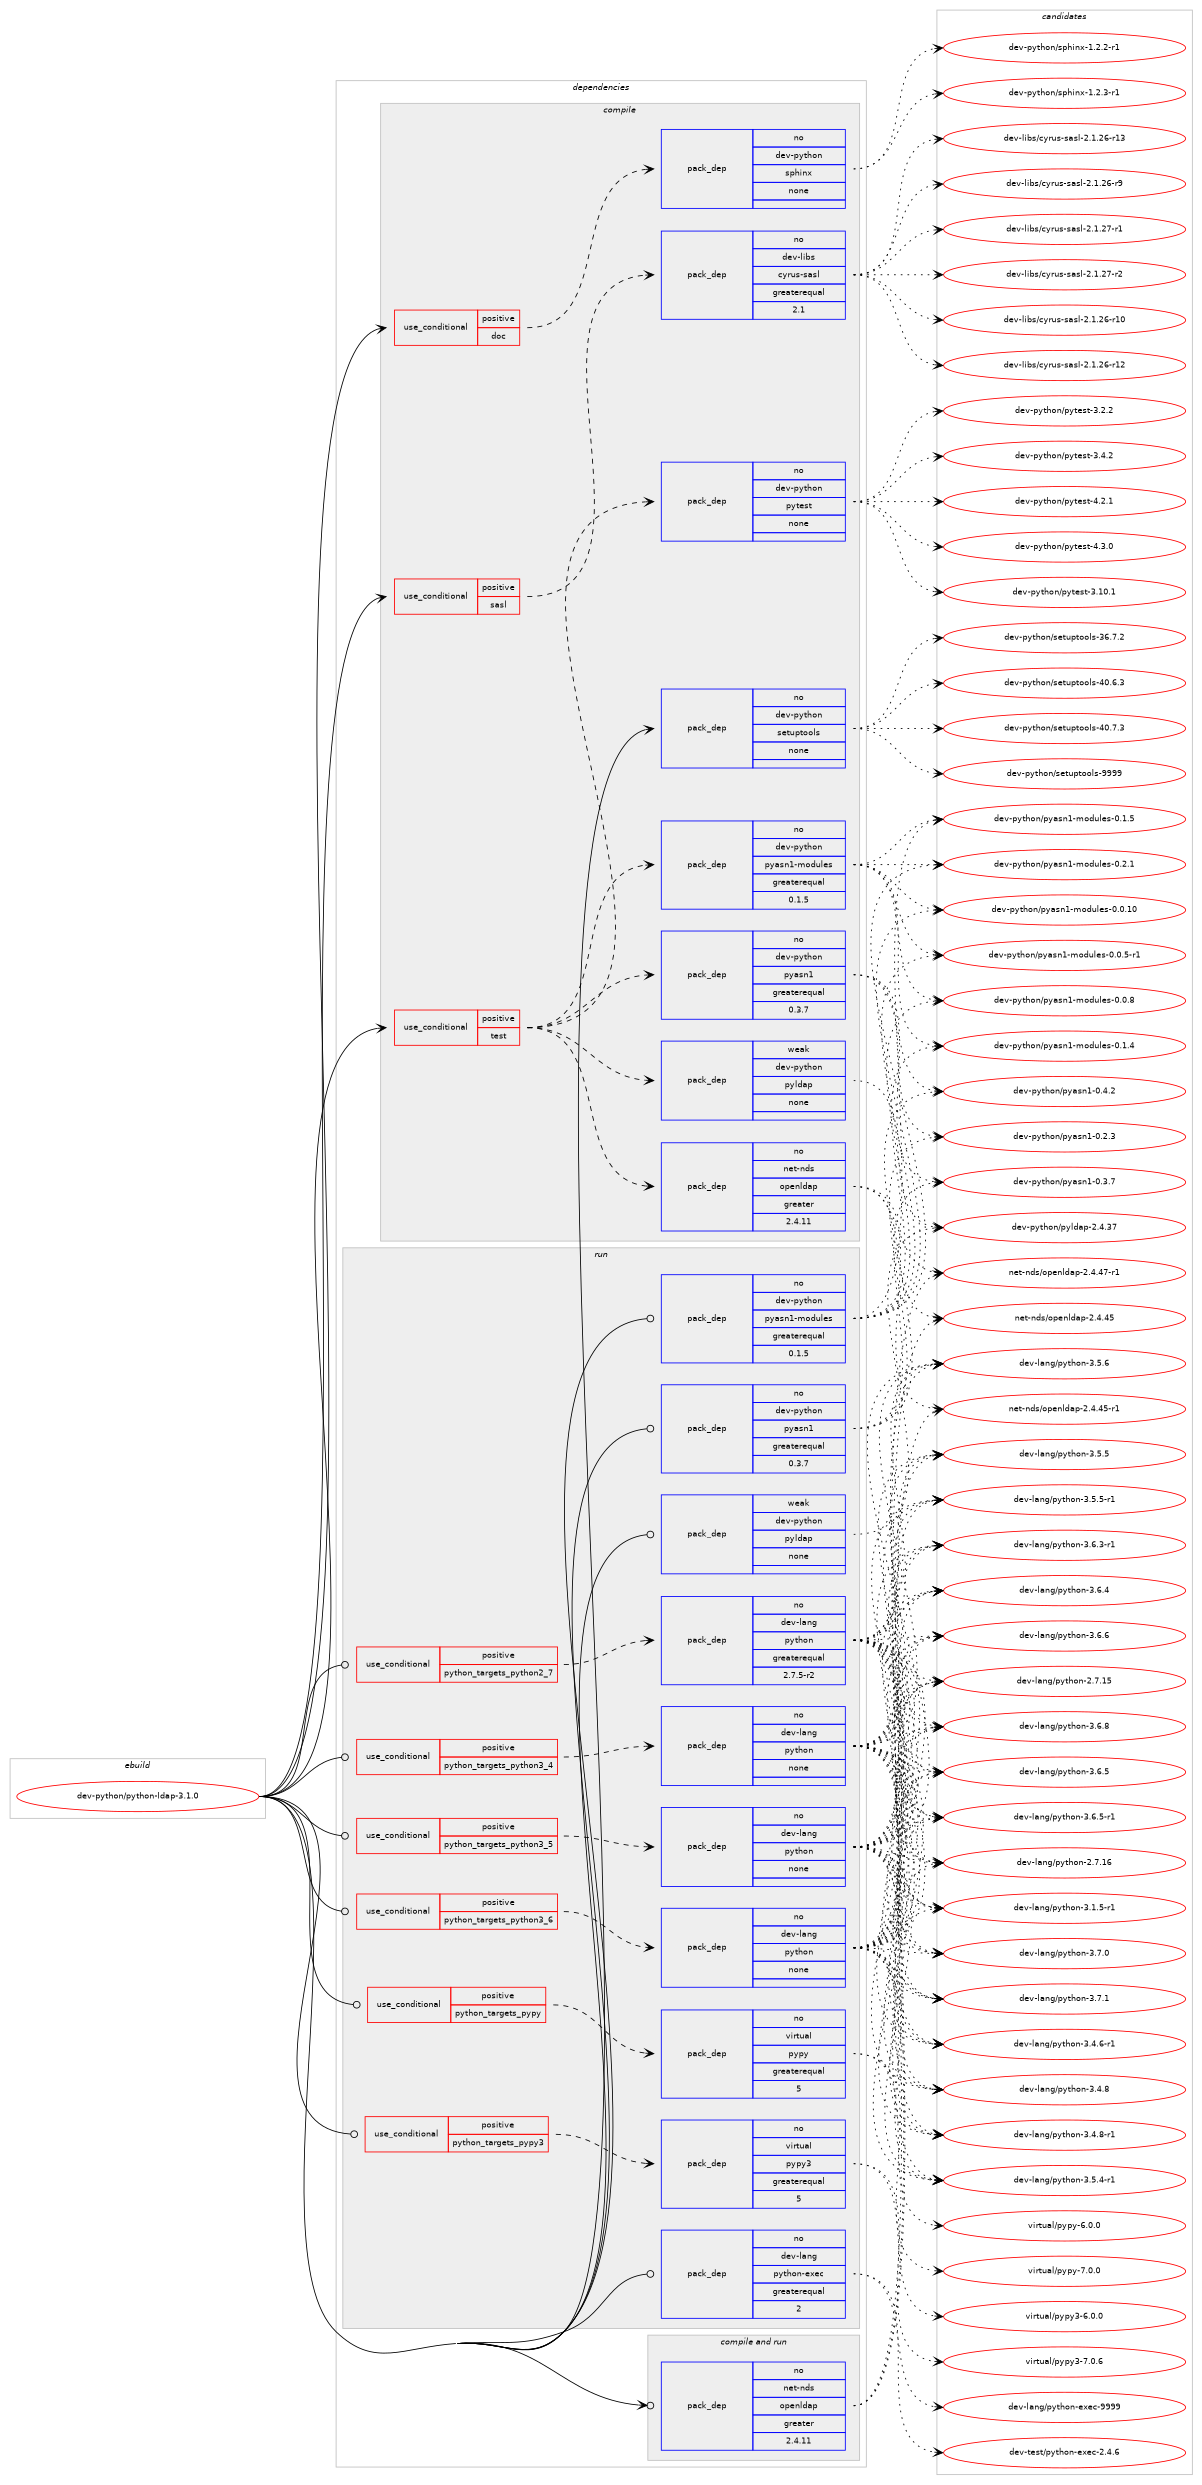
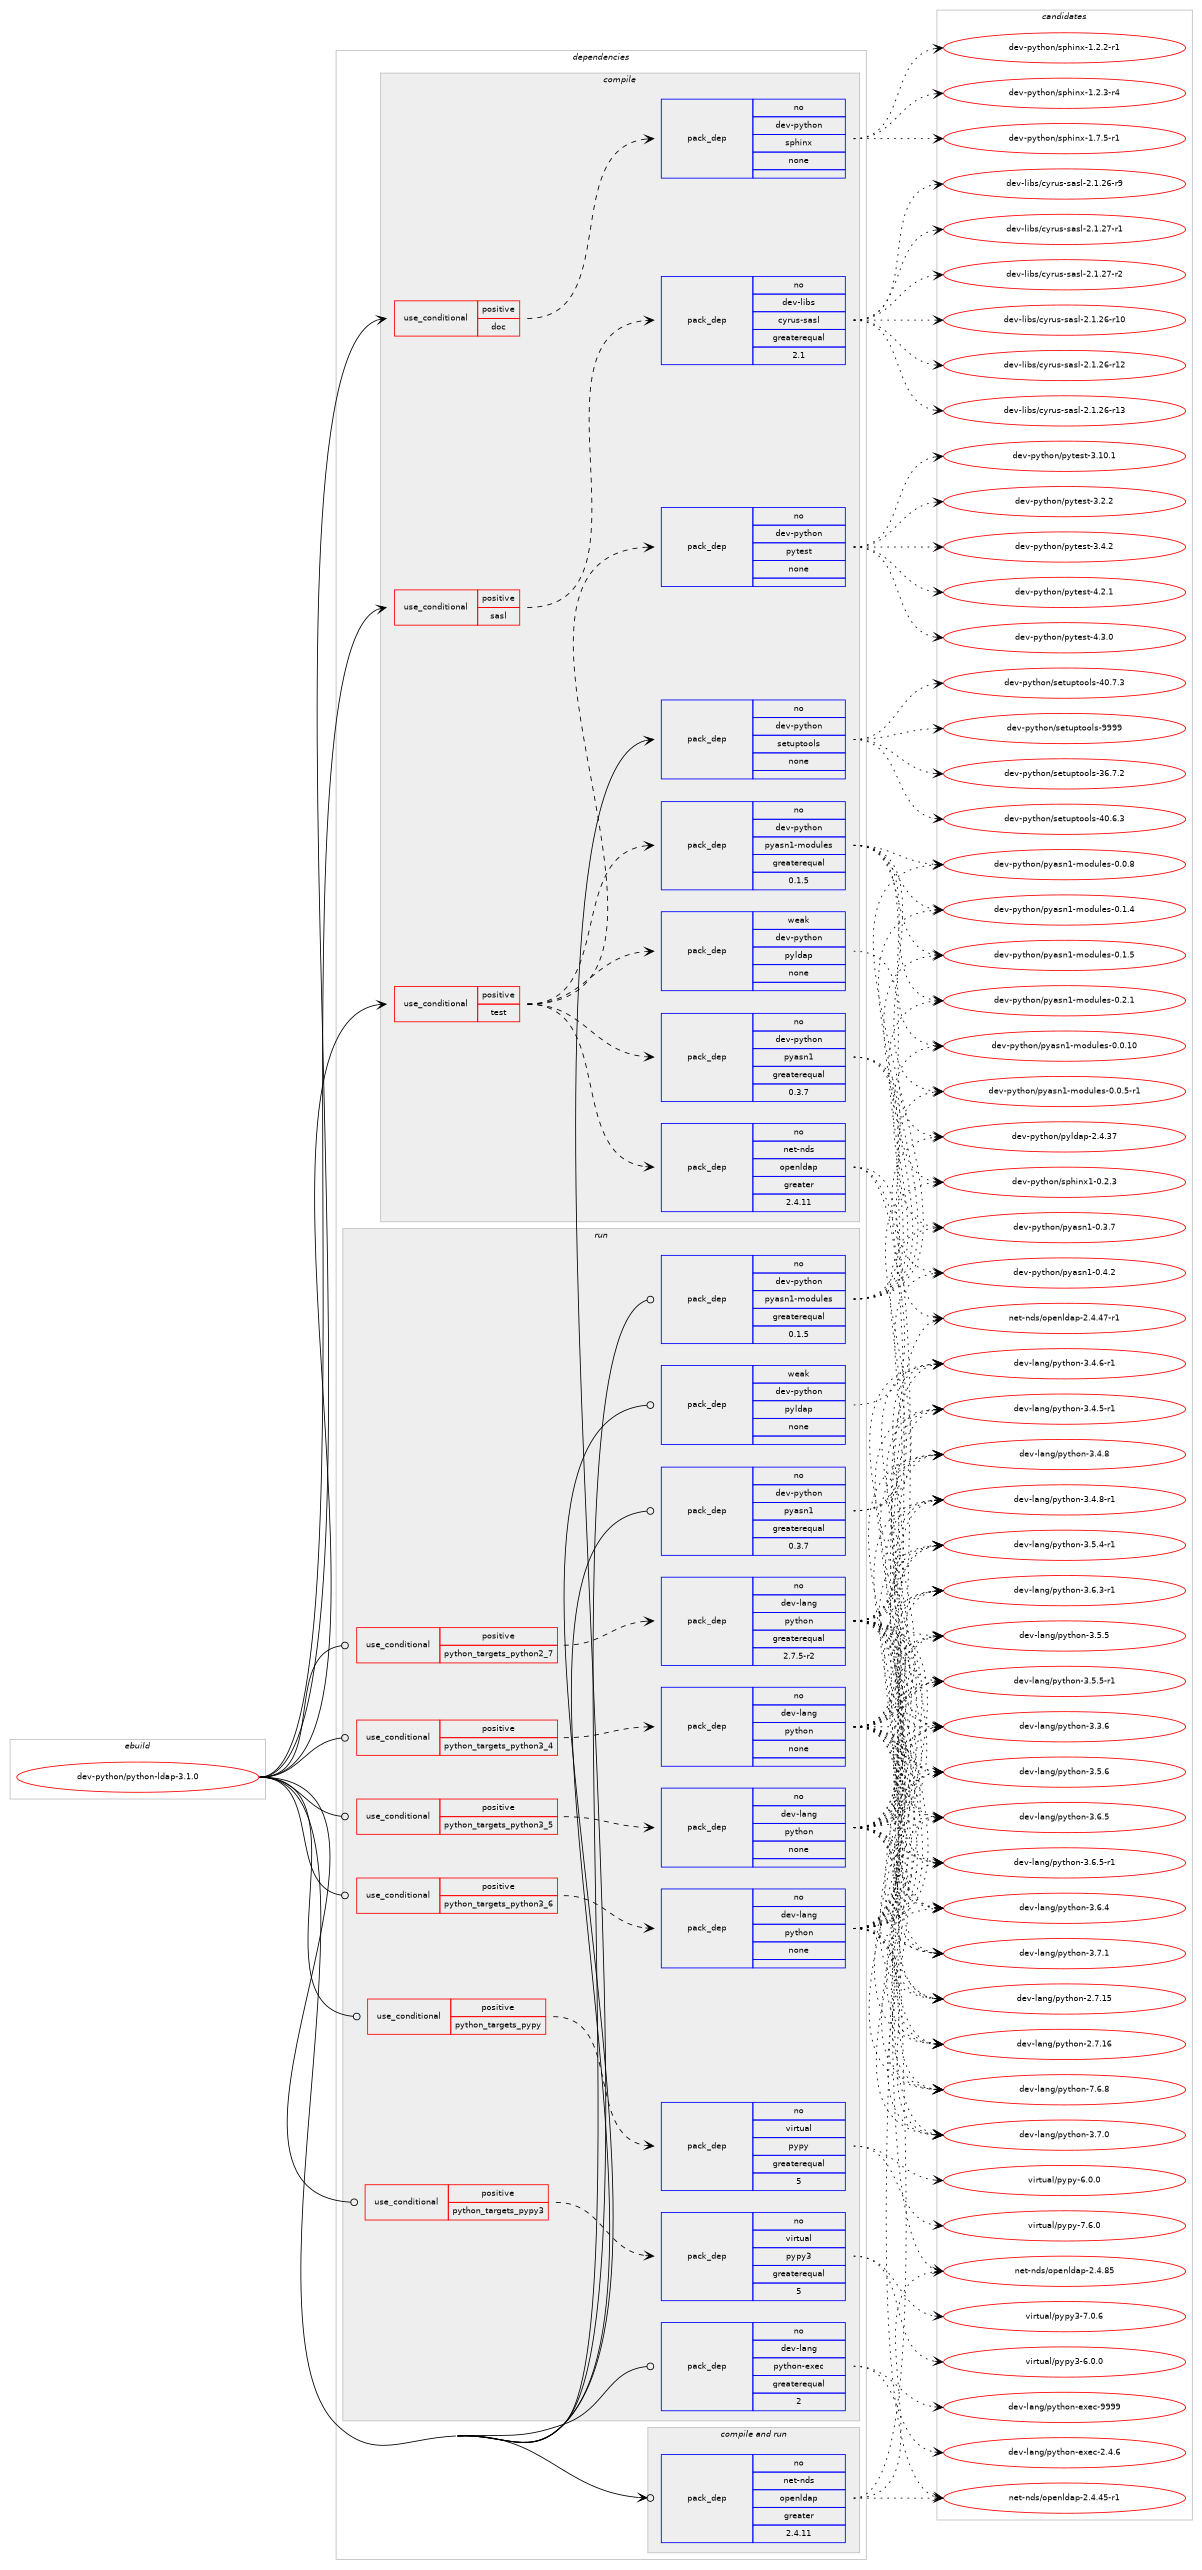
node "dev-python/sphinx-1.2.3-r1": label "dev-python/sphinx-1.2.3-r1" -> "dev-python/sphinx-1.2.3-r4"
node "dev-python/sphinx-1.7.5-r1": added
node "dev-python/pyasn1-0.2.3": label "dev-python/pyasn1-0.2.3" -> "dev-python/sphinx1-0.2.3"
node "net-nds/openldap-2.4.45": label "net-nds/openldap-2.4.45" -> "net-nds/openldap-2.4.85"
node "dev-lang/python-3.6.6": label "dev-lang/python-3.6.6" -> "dev-lang/python-3.3.6"
node "dev-lang/python-3.6.8": label "dev-lang/python-3.6.8" -> "dev-lang/python-7.6.8"
node "dev-lang/python-3.1.5-r1": label "dev-lang/python-3.1.5-r1" -> "dev-lang/python-3.4.5-r1"
node "virtual/pypy-7.0.0": label "virtual/pypy-7.0.0" -> "virtual/pypy-7.6.0"
node "dev-test/python-exec-2.4.6": label "dev-test/python-exec-2.4.6" -> "dev-lang/python-exec-2.4.6"
